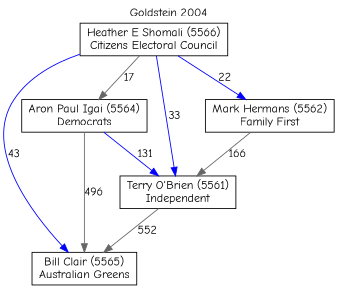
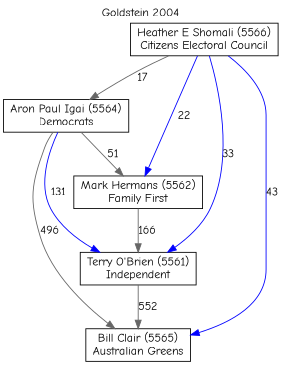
edge "Aron Paul Igai (5564) Democrats" -> "Mark Hermans (5562) Family First": added, label "51"
